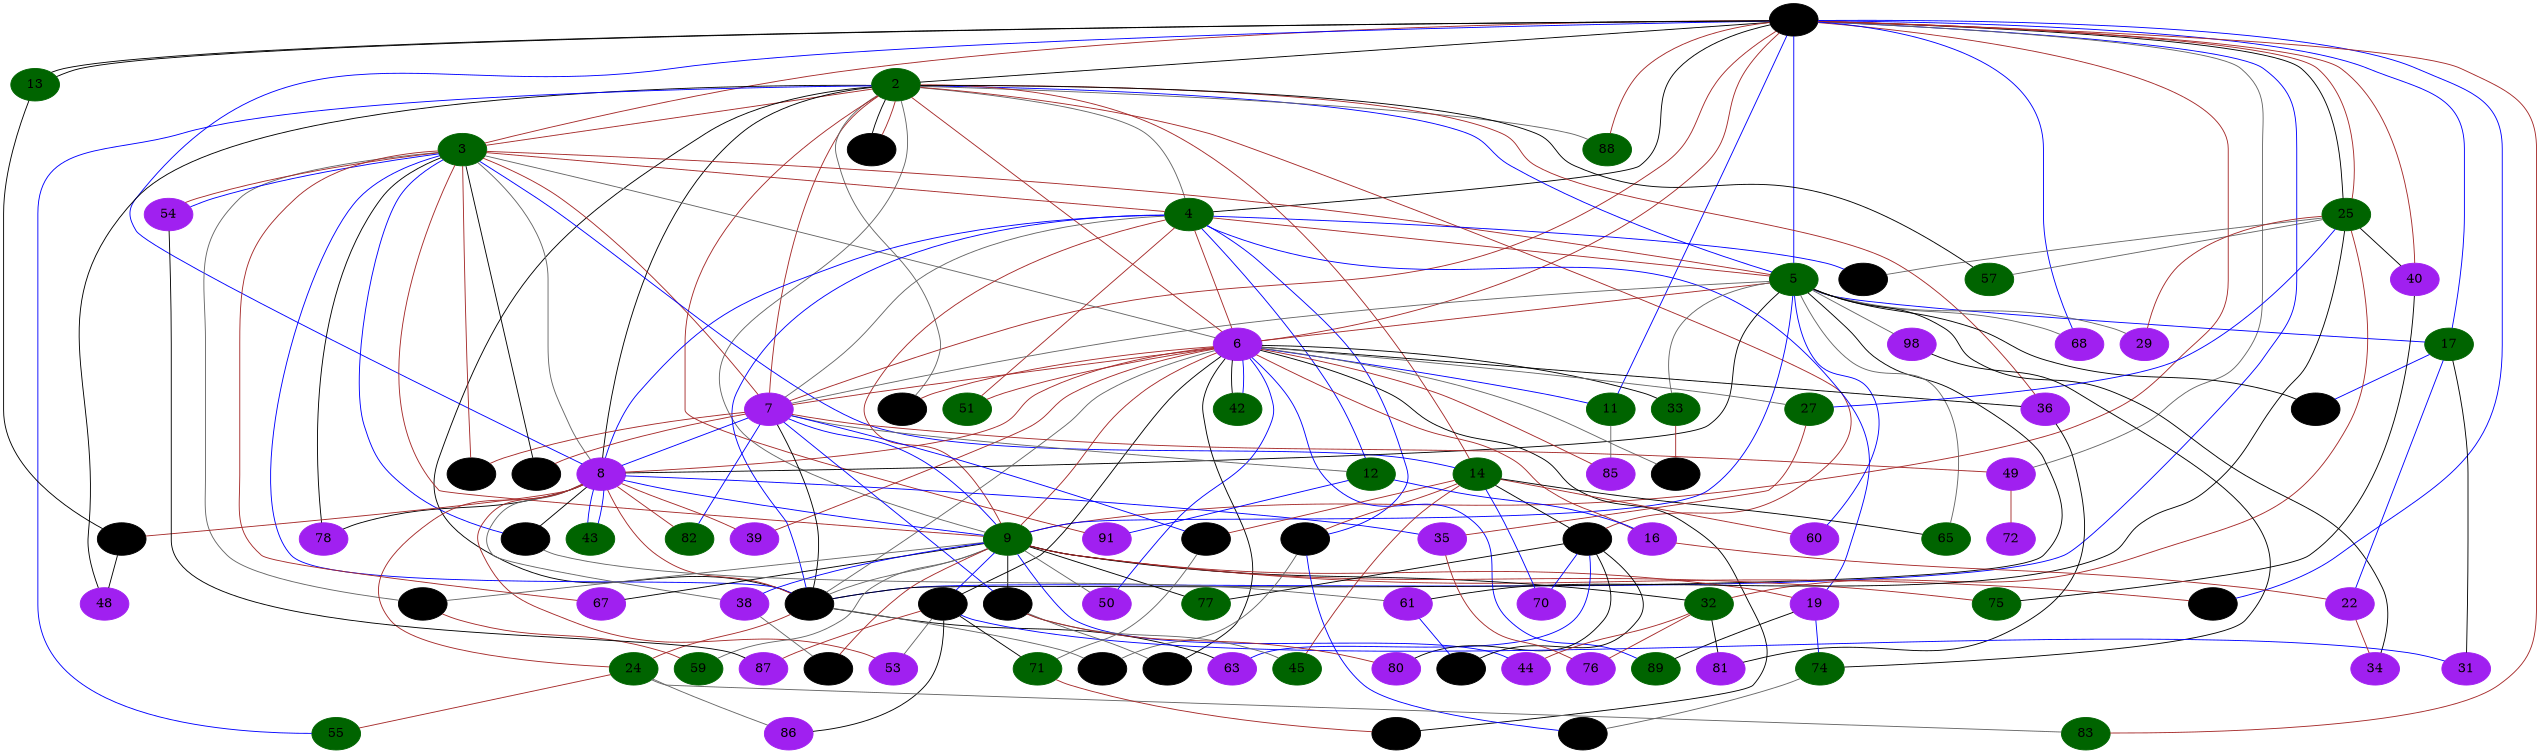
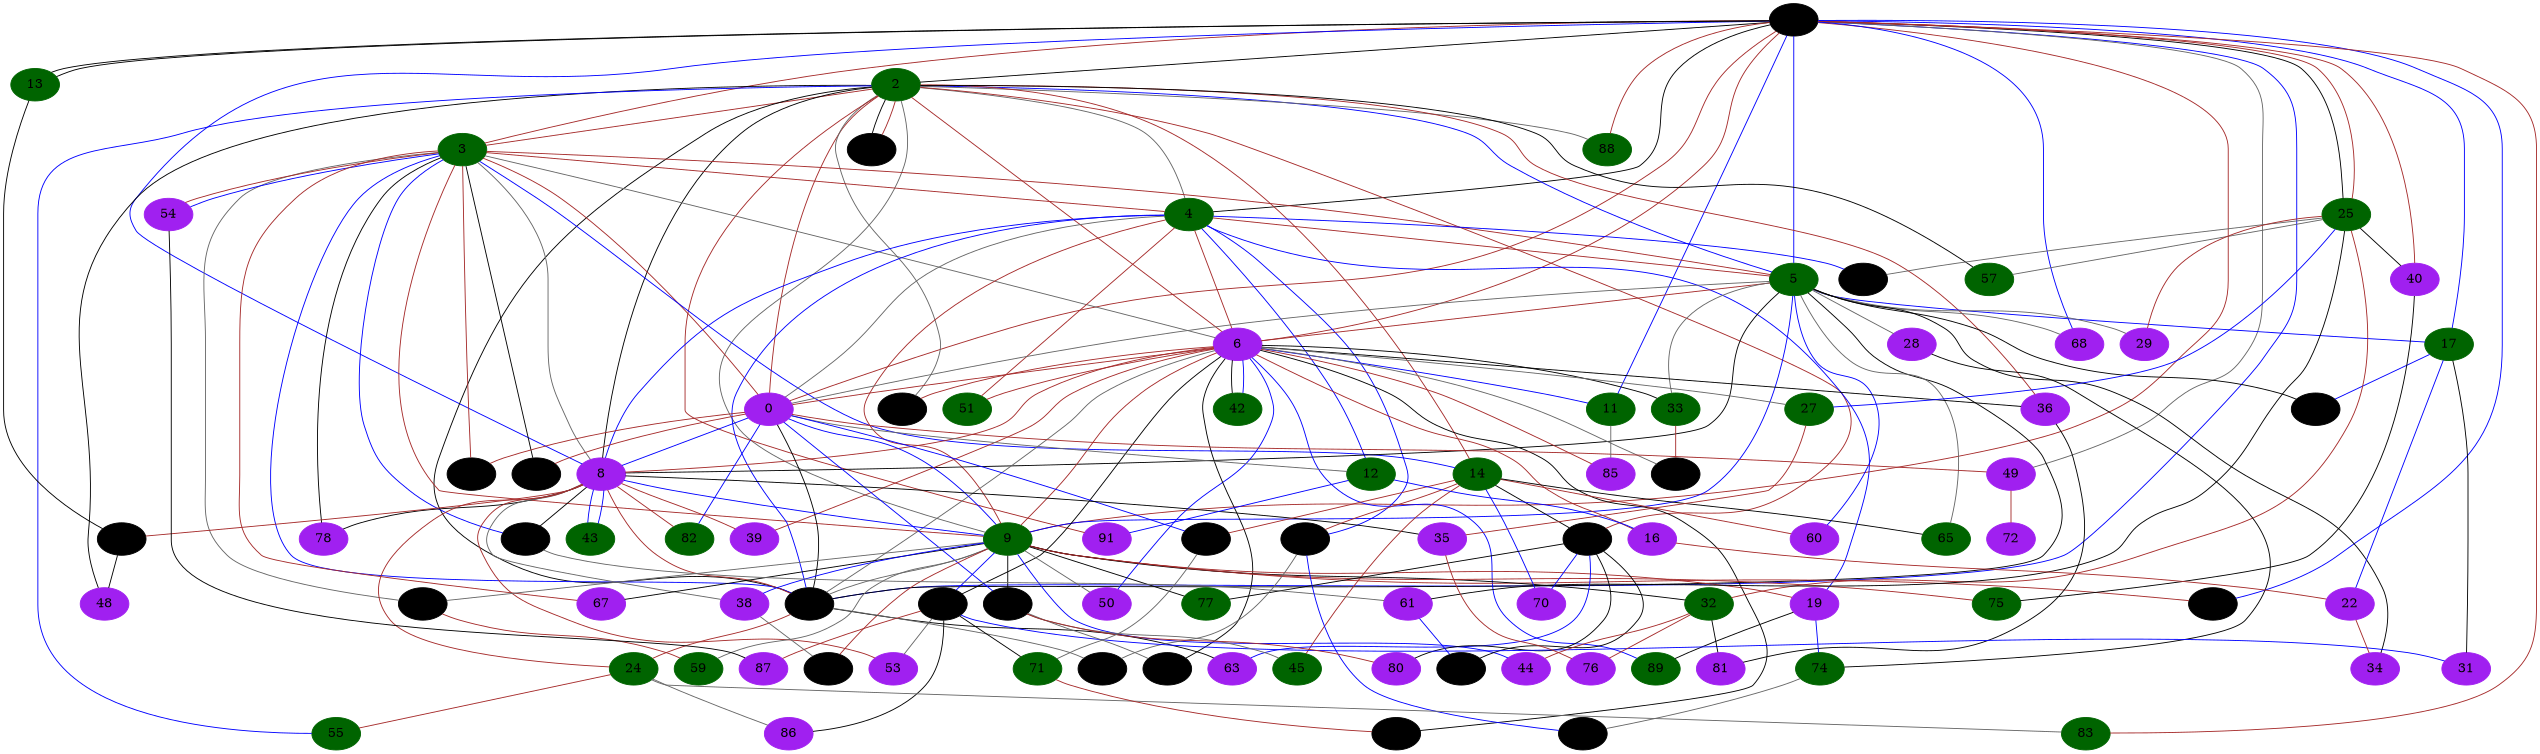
node "98": label "98" -> "28"
node "7": label "7" -> "0"
edge "8" -- "35": color blue -> black
